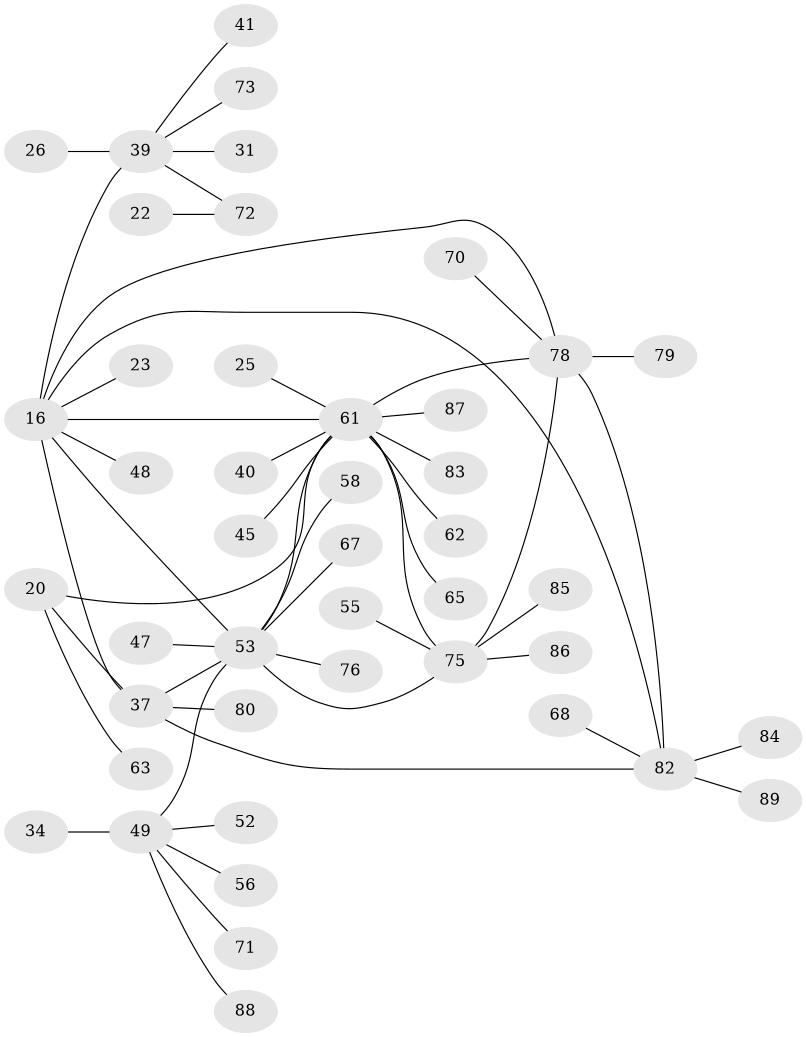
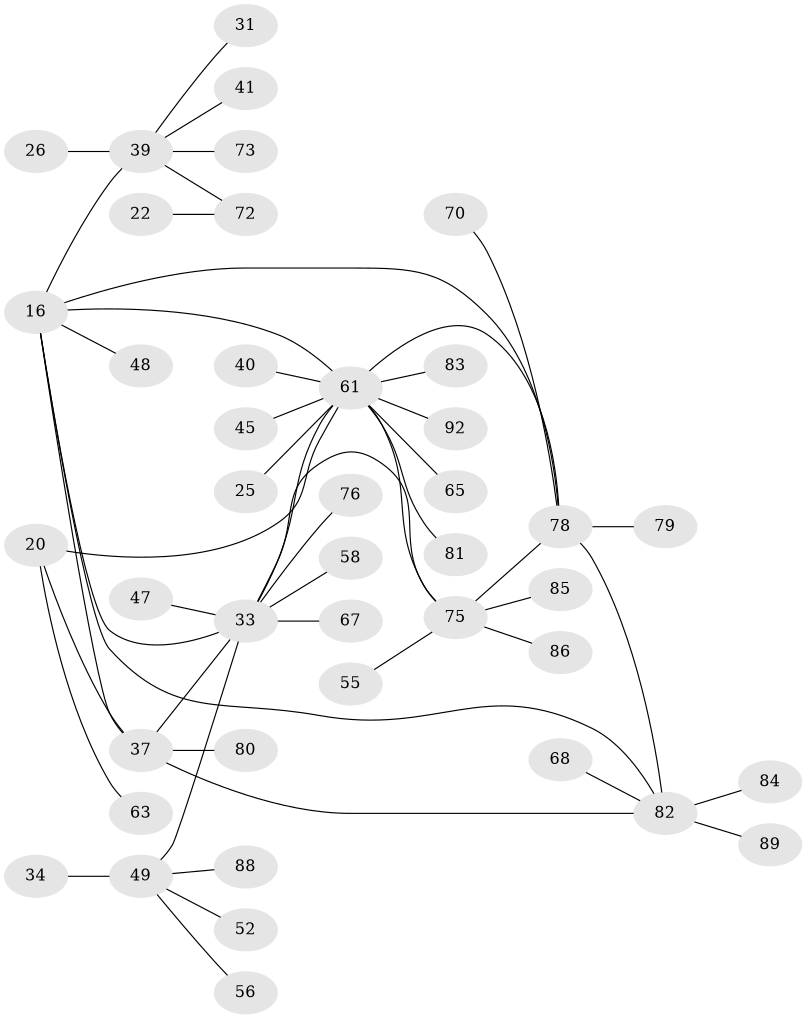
node "23": removed
node "87": label "87" -> "81"
node "62": label "62" -> "92"
node "53": label "53" -> "33"
node "71": removed
